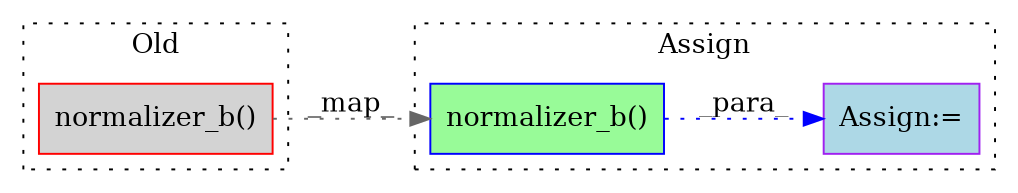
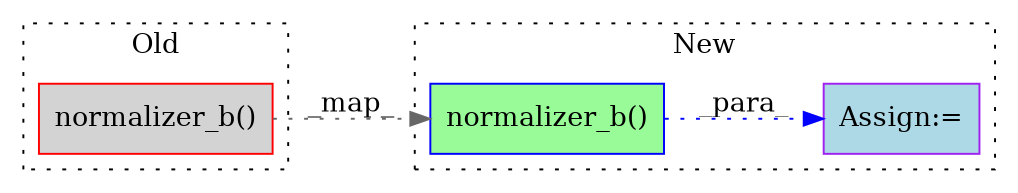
cluster "Assign": label "Assign" -> "New"
